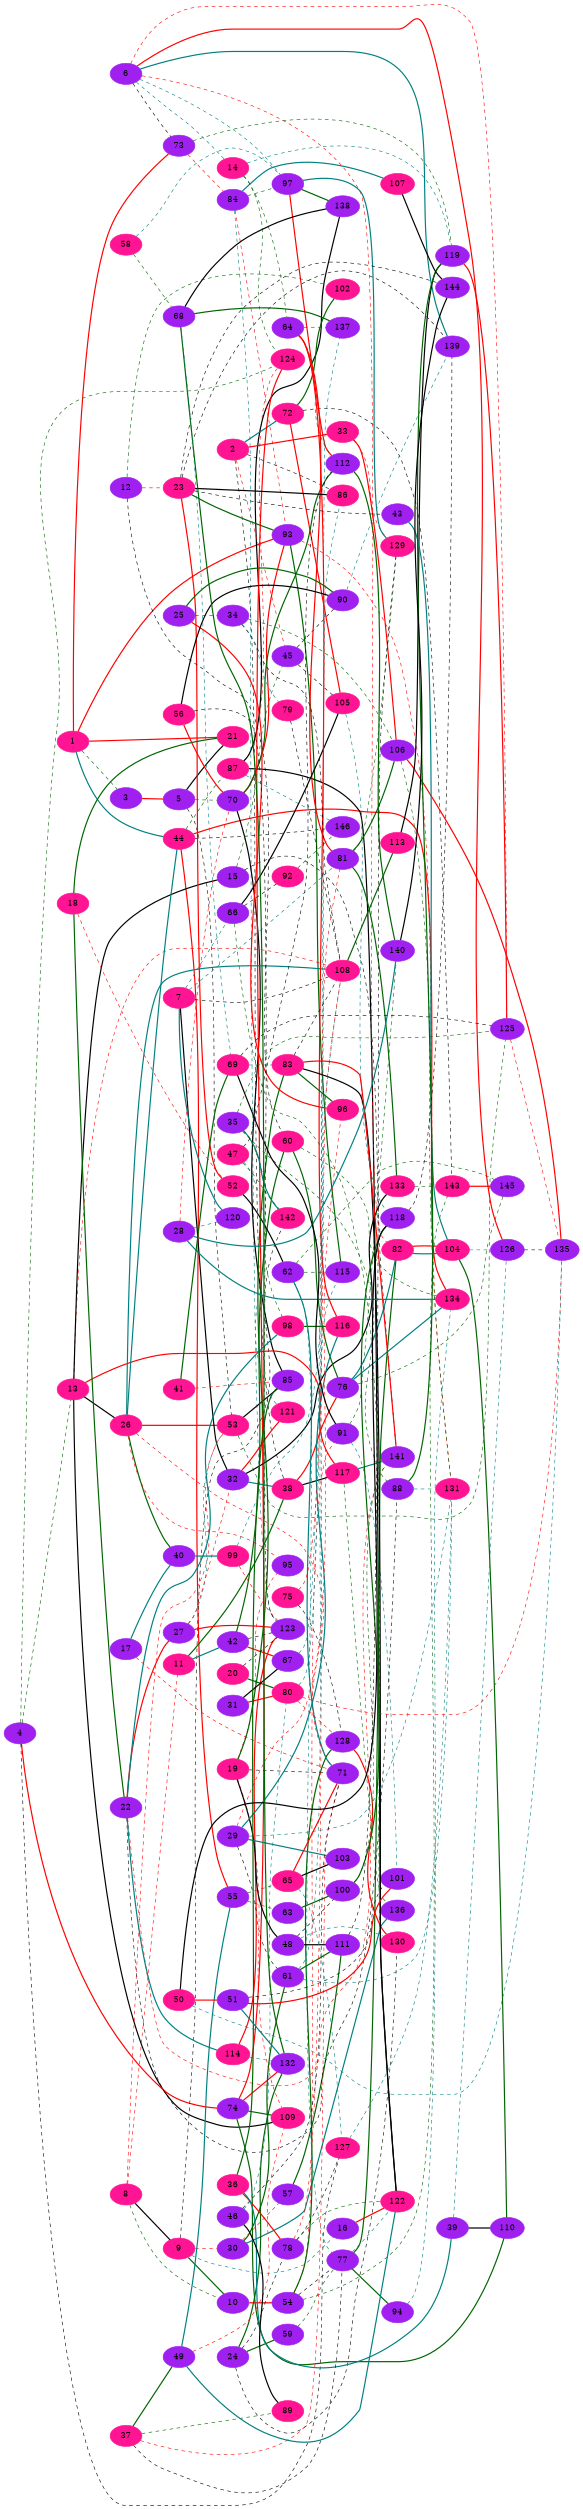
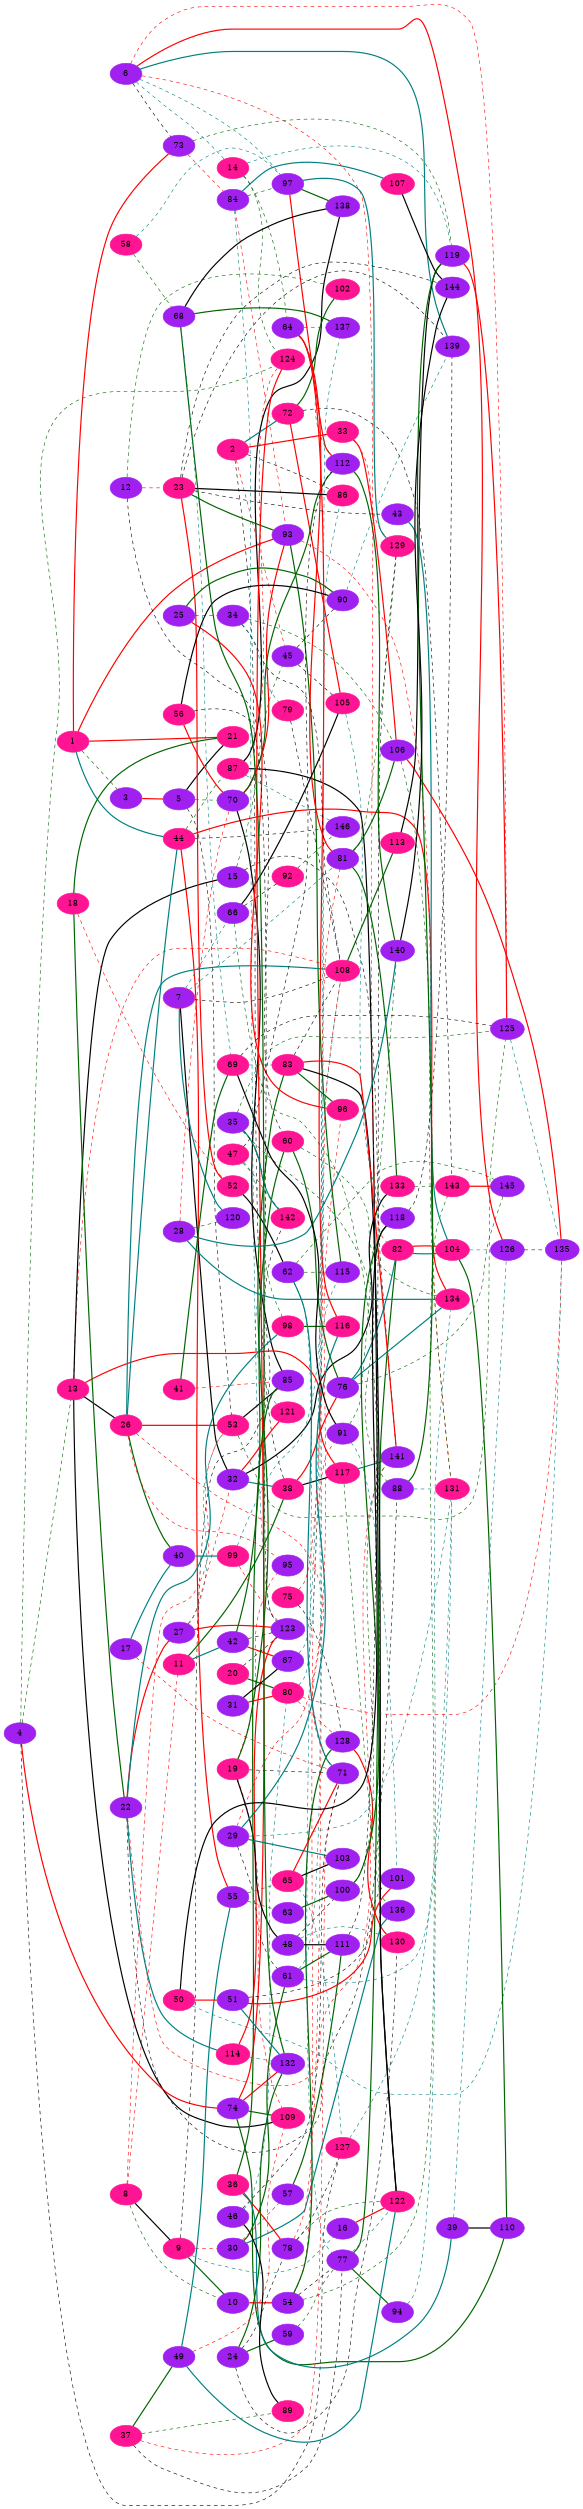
node "7": fillcolor deeppink -> purple
edge "125" -- "135": color red -> teal
edge "120" -- "28": color teal -> darkgreen
